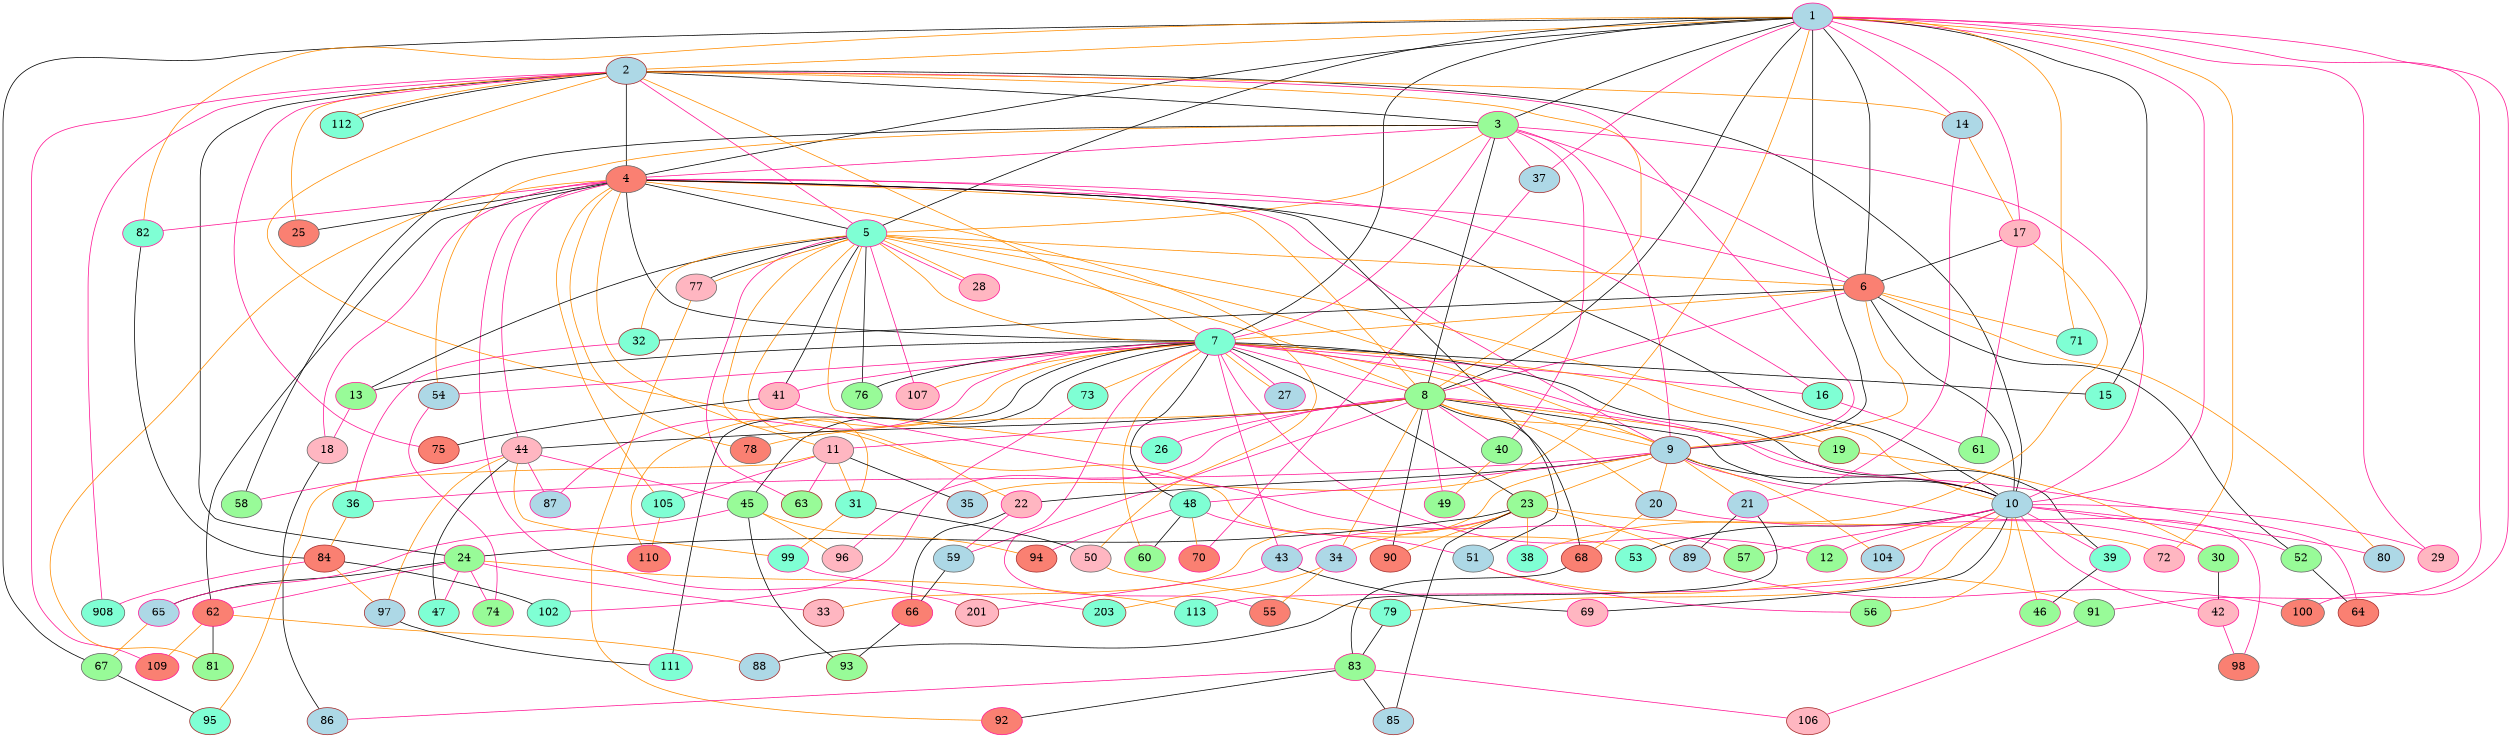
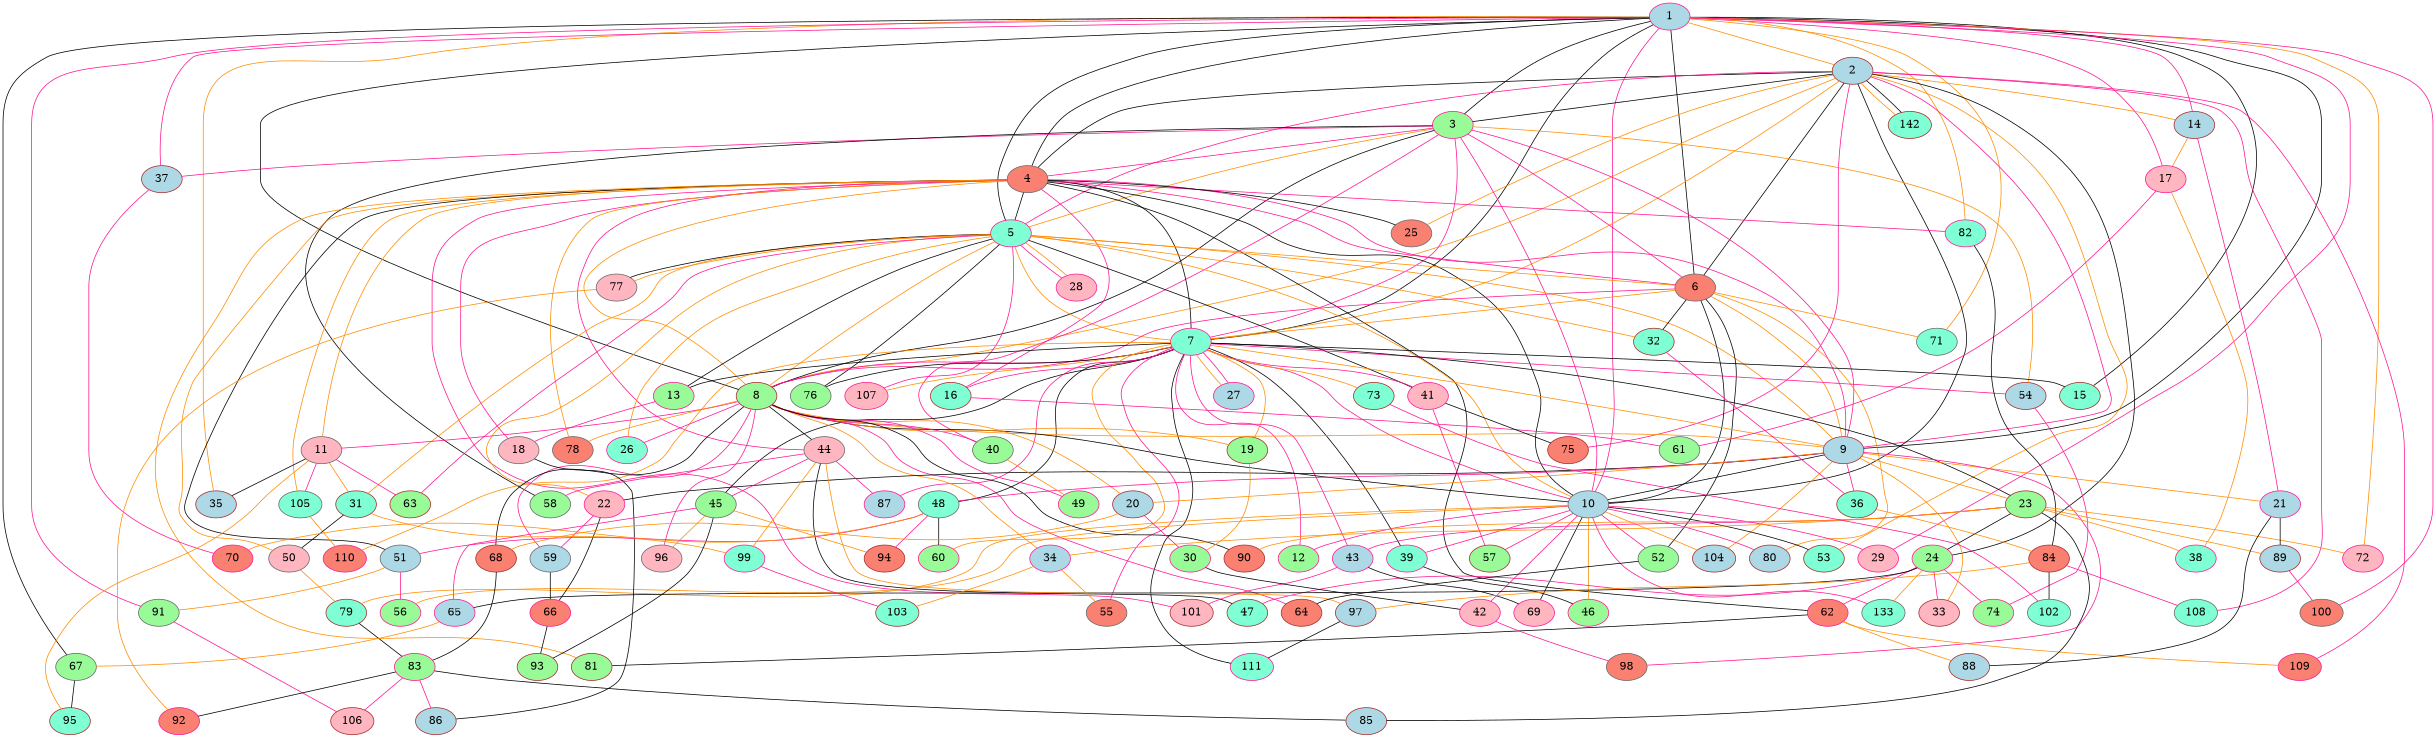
node "112": label "112" -> "142"
edge "17" -- "6": now "2" -- "6"
node "908": label "908" -> "108"
node "201": label "201" -> "101"
node "203": label "203" -> "103"
node "113": label "113" -> "133"
node "56": color brown -> deeppink
